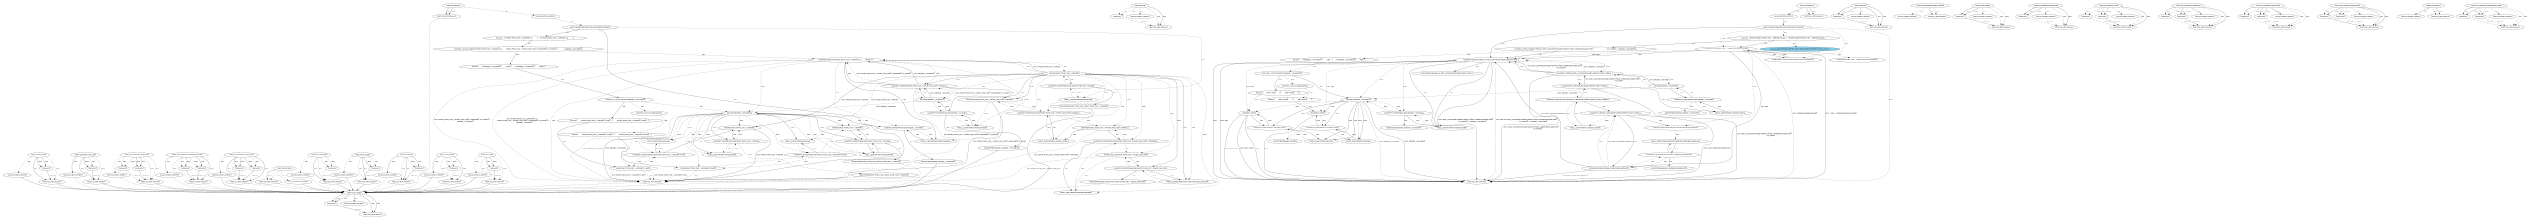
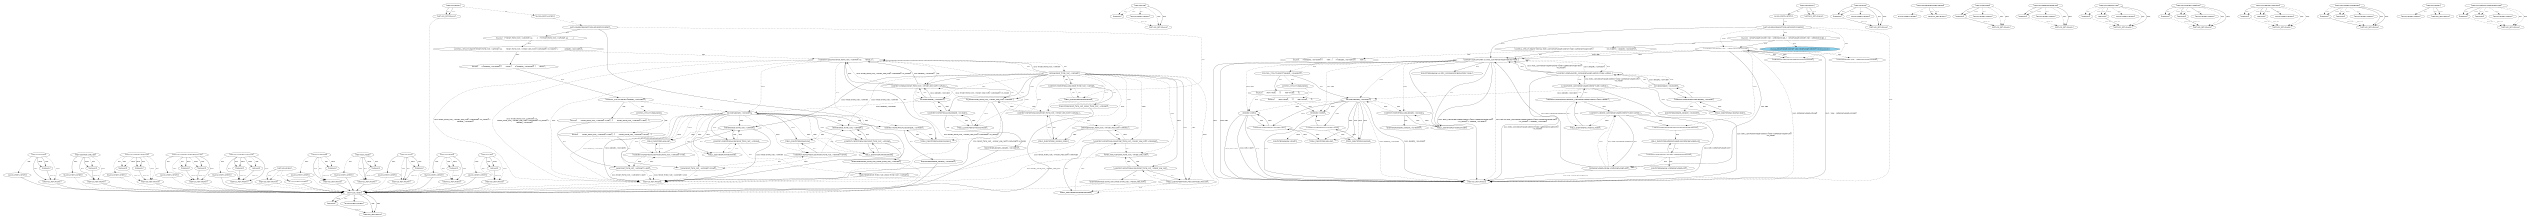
edge "(Show,view->Show())" -> "(<operator>.indirectFieldAccess,view->Show)": removed, label "AST:"
edge "(GetRenderWidgetHost,view->GetRenderWidgetHost())" -> "(<operator>.indirectFieldAccess,view->GetRenderWidgetHost)": removed, label "AST:"
edge "(render_view_host,render_frame_host_->render_view_host())" -> "(FIELD_IDENTIFIER,GetWidget,GetWidget)": now "(FIELD_IDENTIFIER,render_view_host,render_view_host)" -> "(FIELD_IDENTIFIER,GetWidget,GetWidget)"
